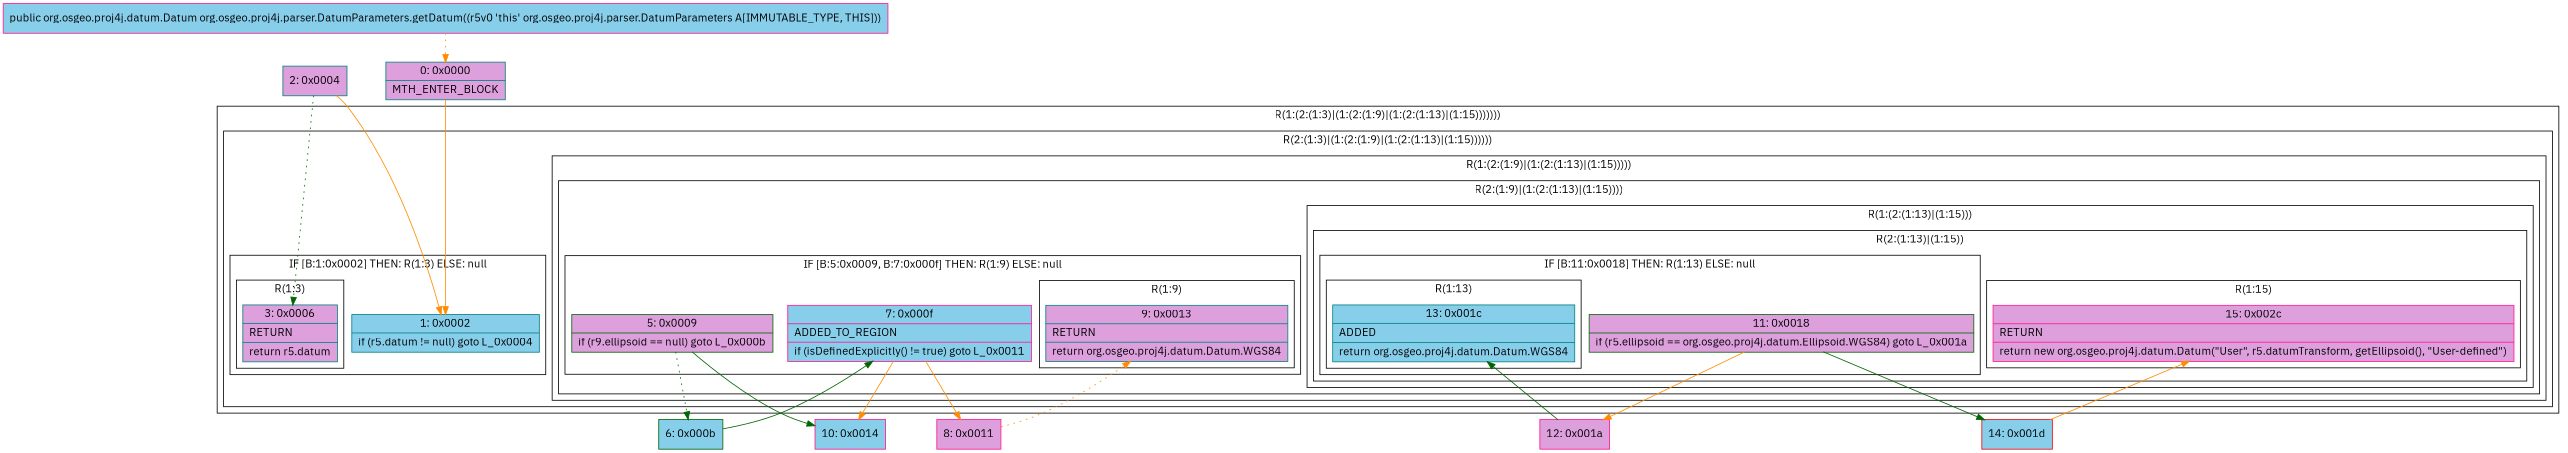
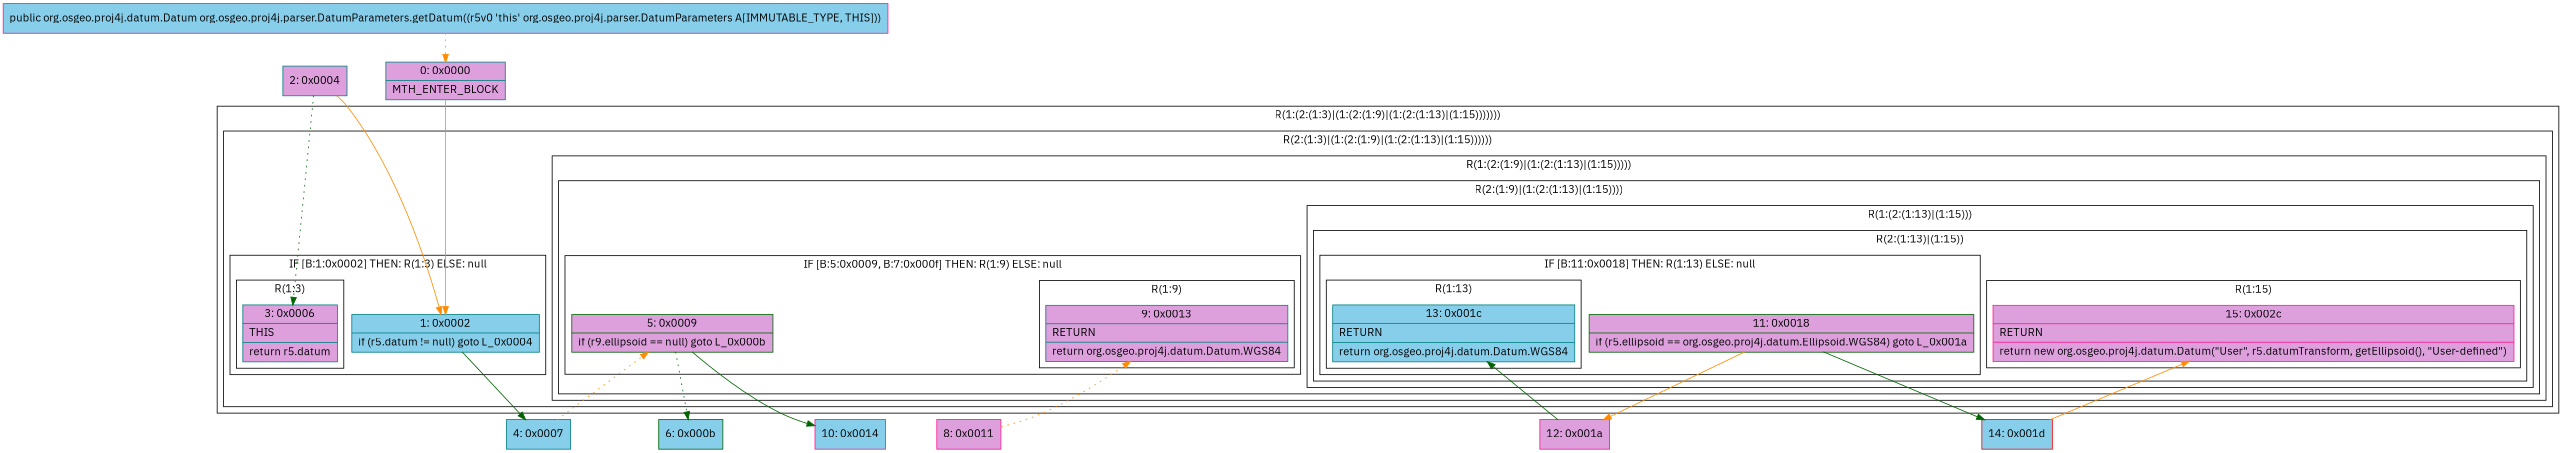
node "3: 0x0006": text "RETURN" -> "THIS"
node "7: 0x000f": removed
node "13: 0x001c": text "ADDED" -> "RETURN"
node "4: 0x0007": added
